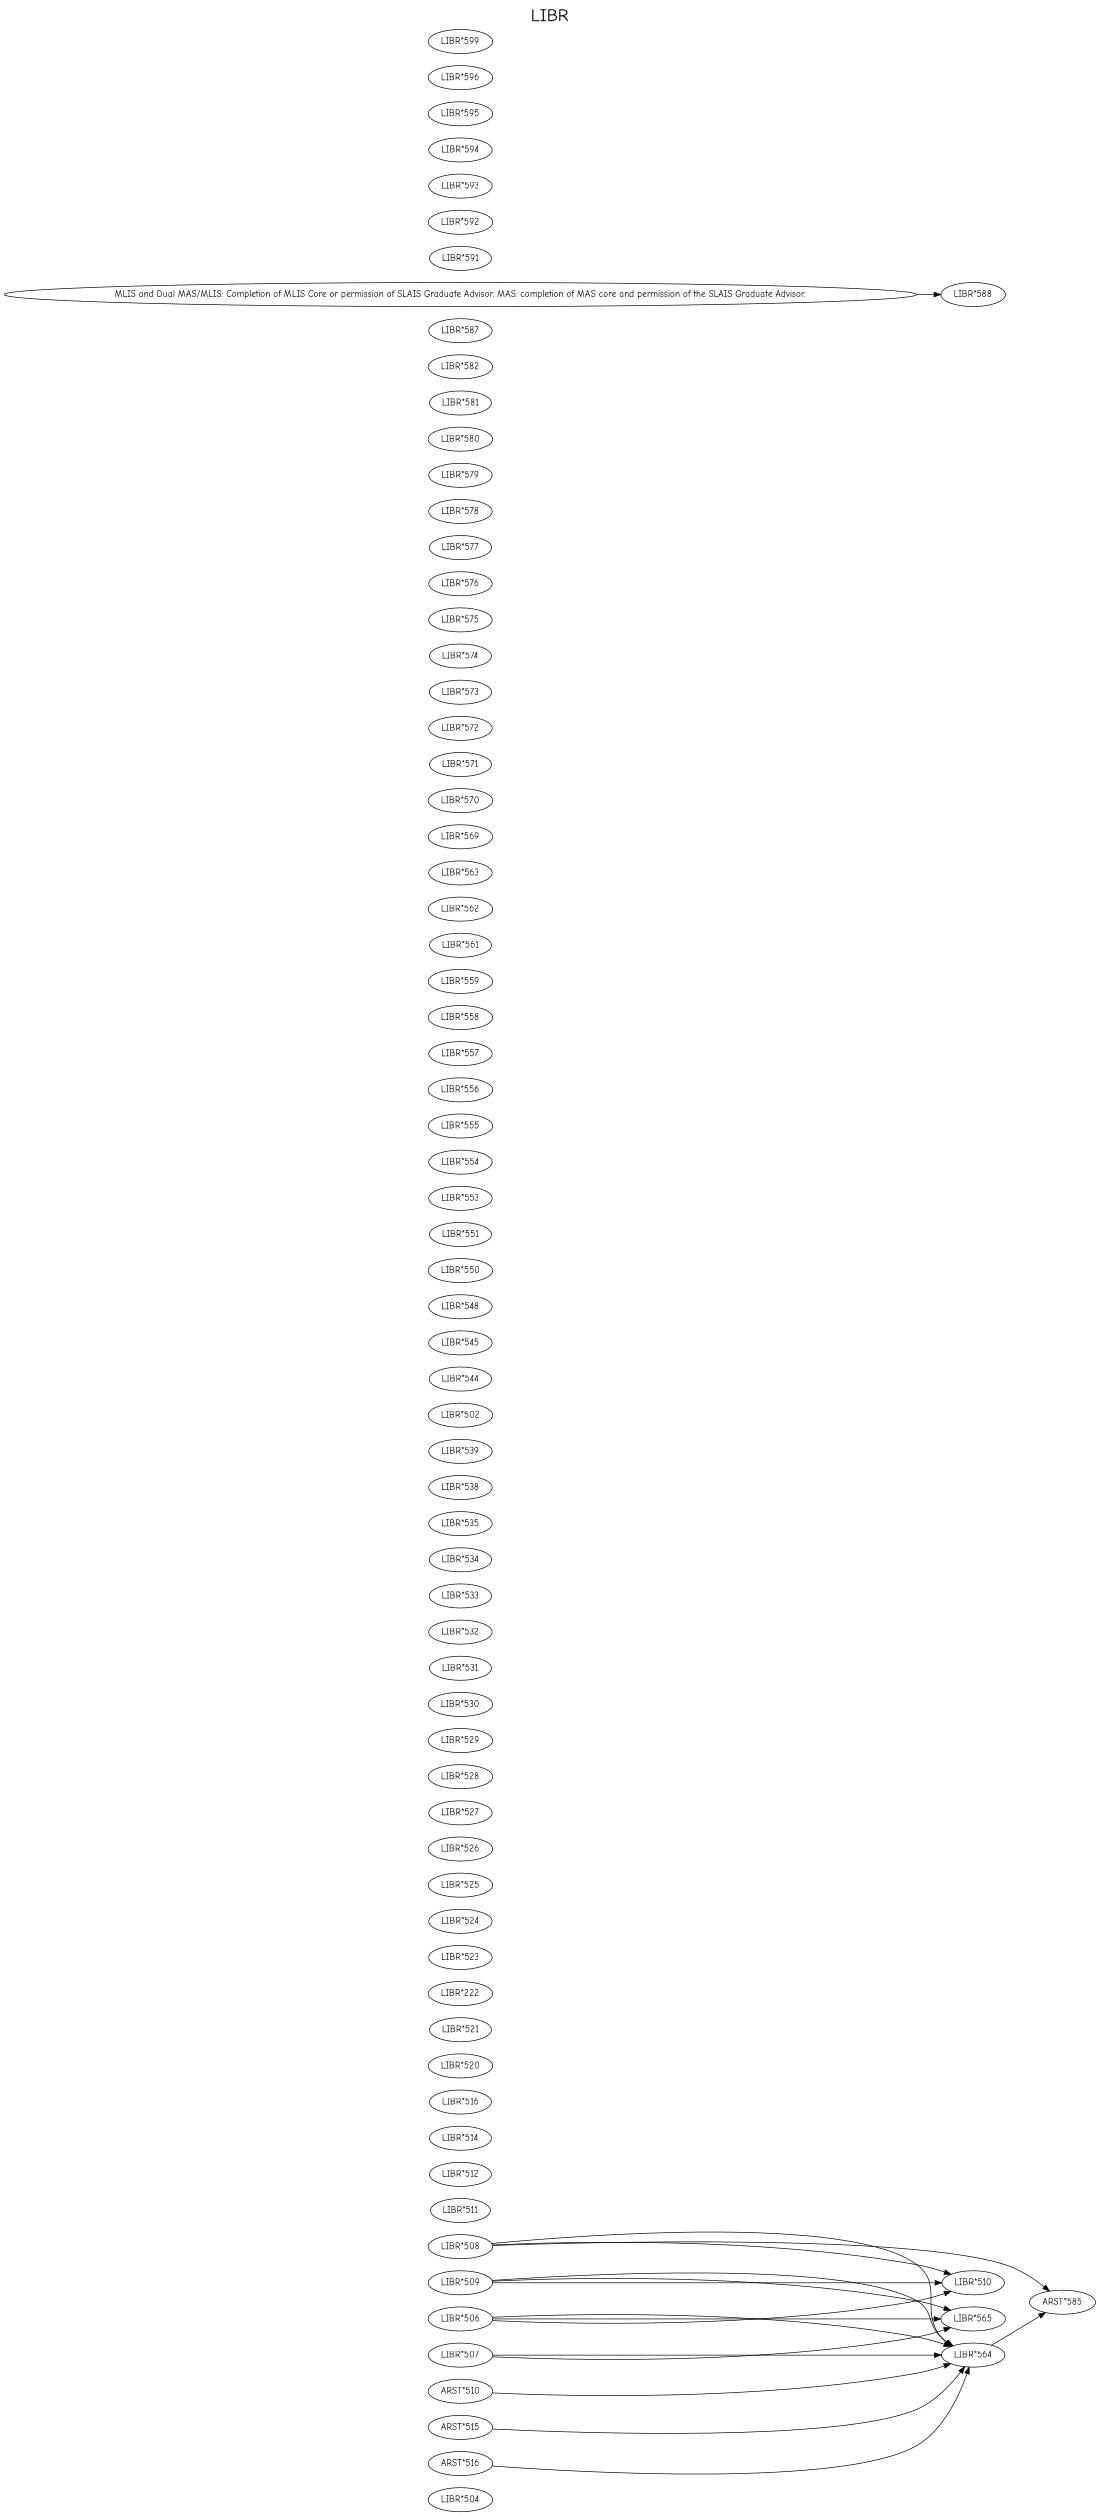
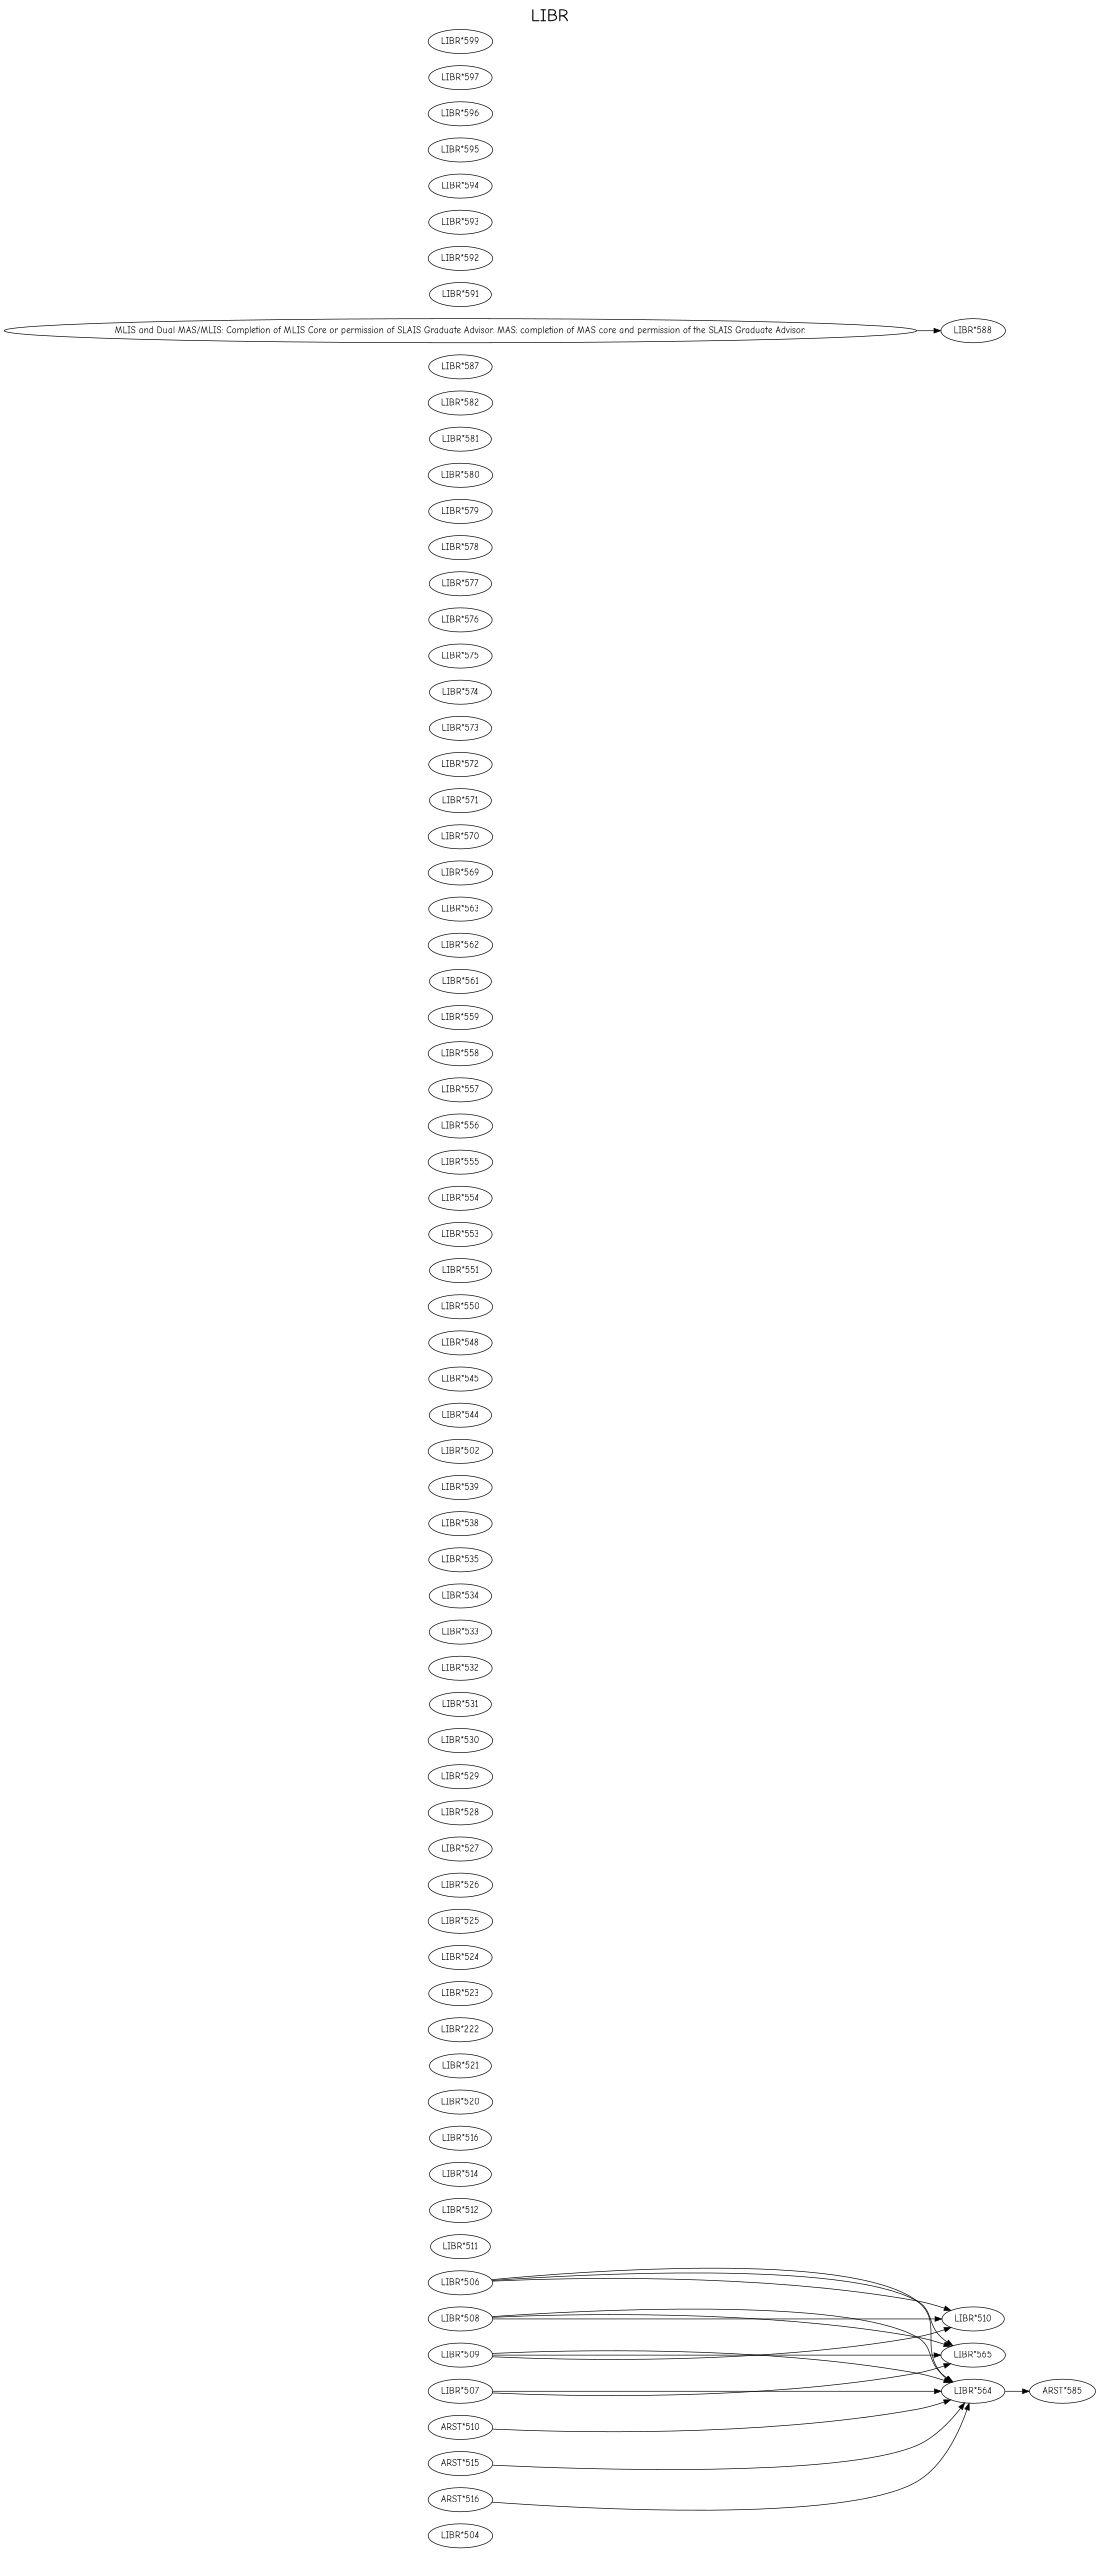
node "LIBR*597": added
edge "LIBR*508" -> "ARST*585": now "LIBR*508" -> "LIBR*565"
